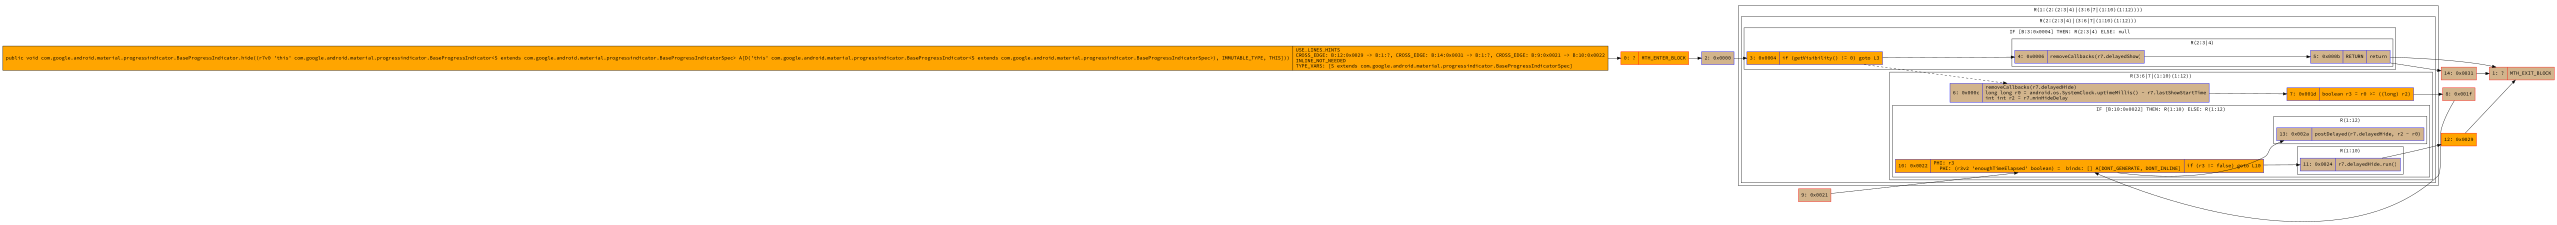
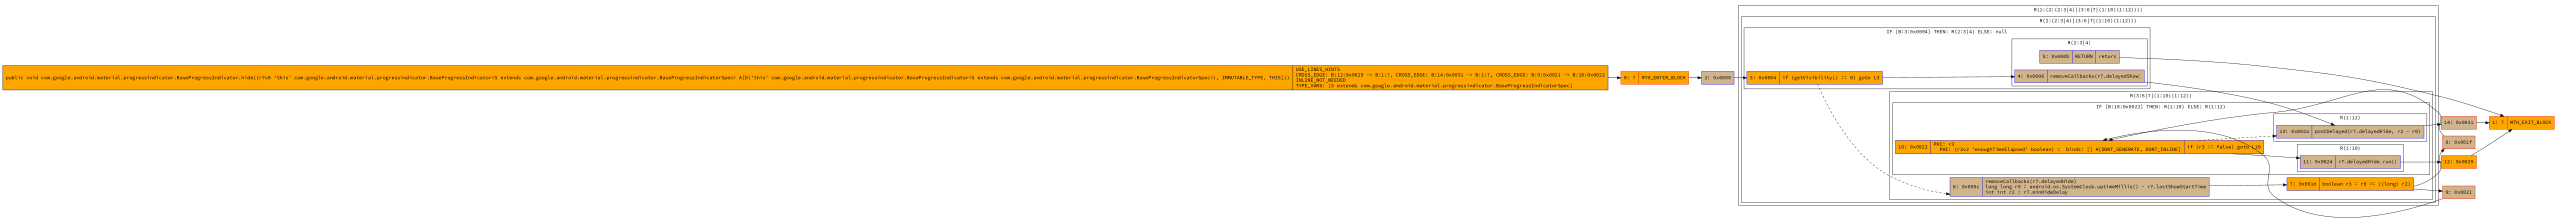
edge "4: 0x0006" -> "5: 0x000b": now "4: 0x0006" -> "13: 0x002a"
edge "5: 0x000b" -> "14: 0x0031": now "13: 0x002a" -> "14: 0x0031"
node "1: ?": fillcolor tan -> orange
edge "10: 0x0022" -> "13: 0x002a": style solid -> dashed
edge "7: 0x001d" -> "9: 0x0021": added
